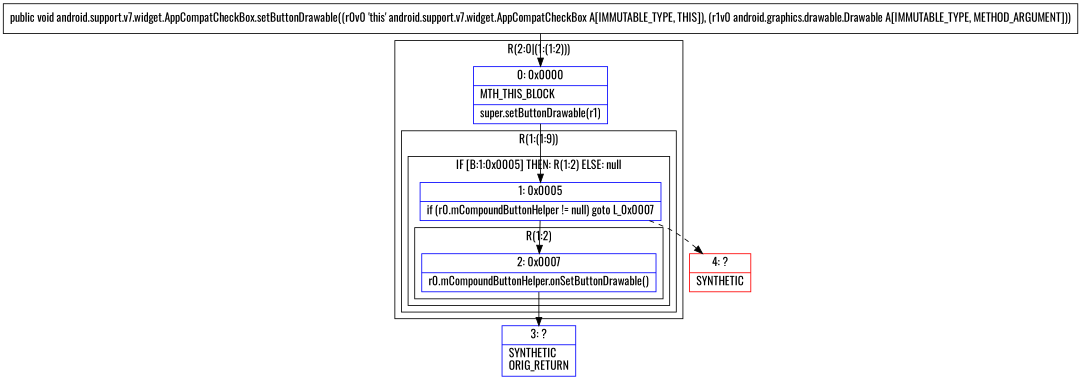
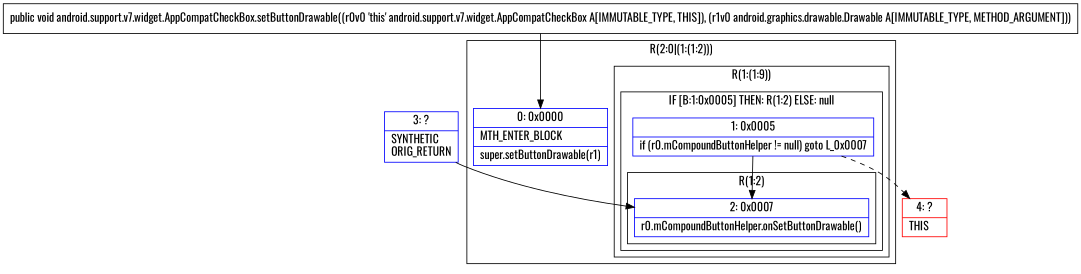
node "0: 0x0000": text "MTH_THIS_BLOCK" -> "MTH_ENTER_BLOCK"
edge "0: 0x0000" -> "1: 0x0005": removed
node "4: ?": text "SYNTHETIC" -> "THIS"
edge "2: 0x0007" -> "3: ?": reversed
